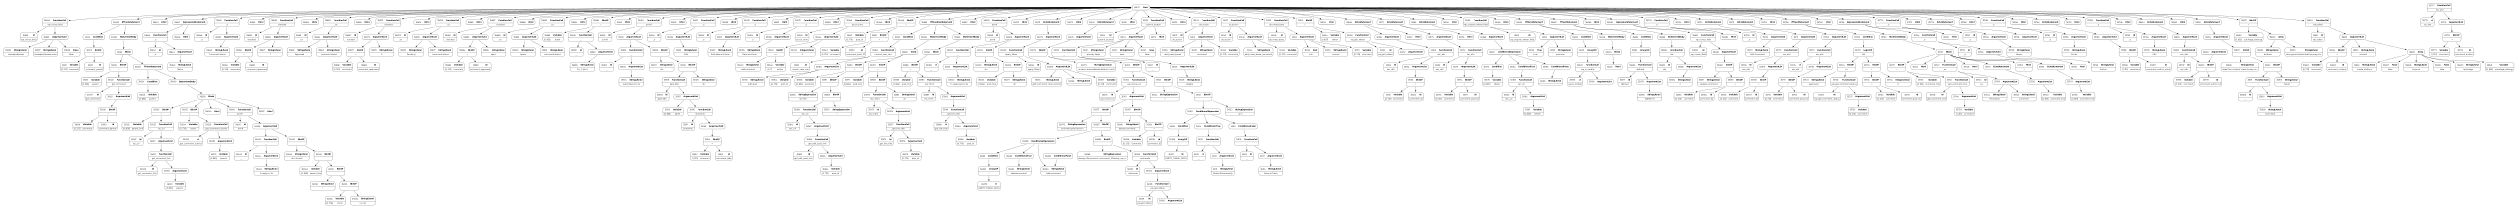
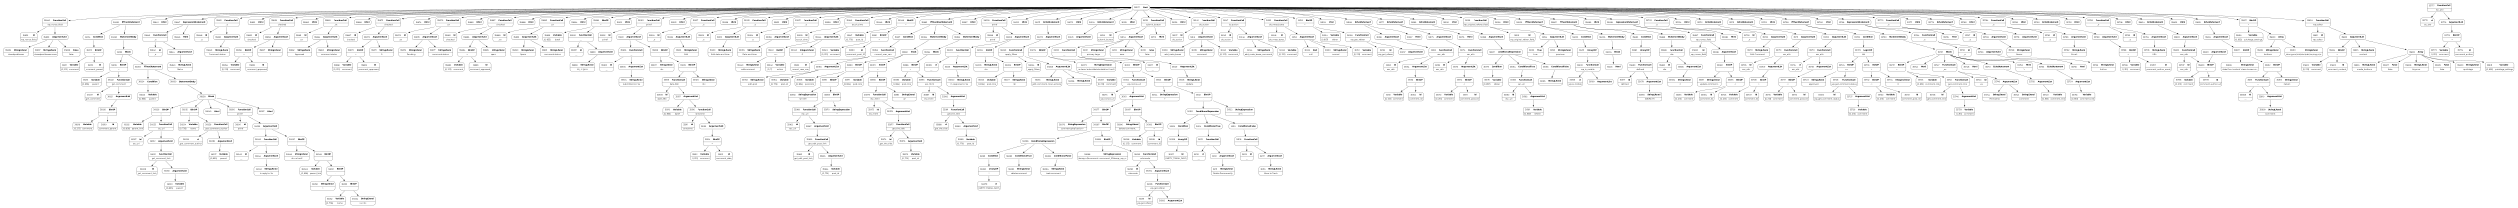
edge "36207" -> "36062": reversed
edge "36086" -> "36084": now "36086" -> "36085"
